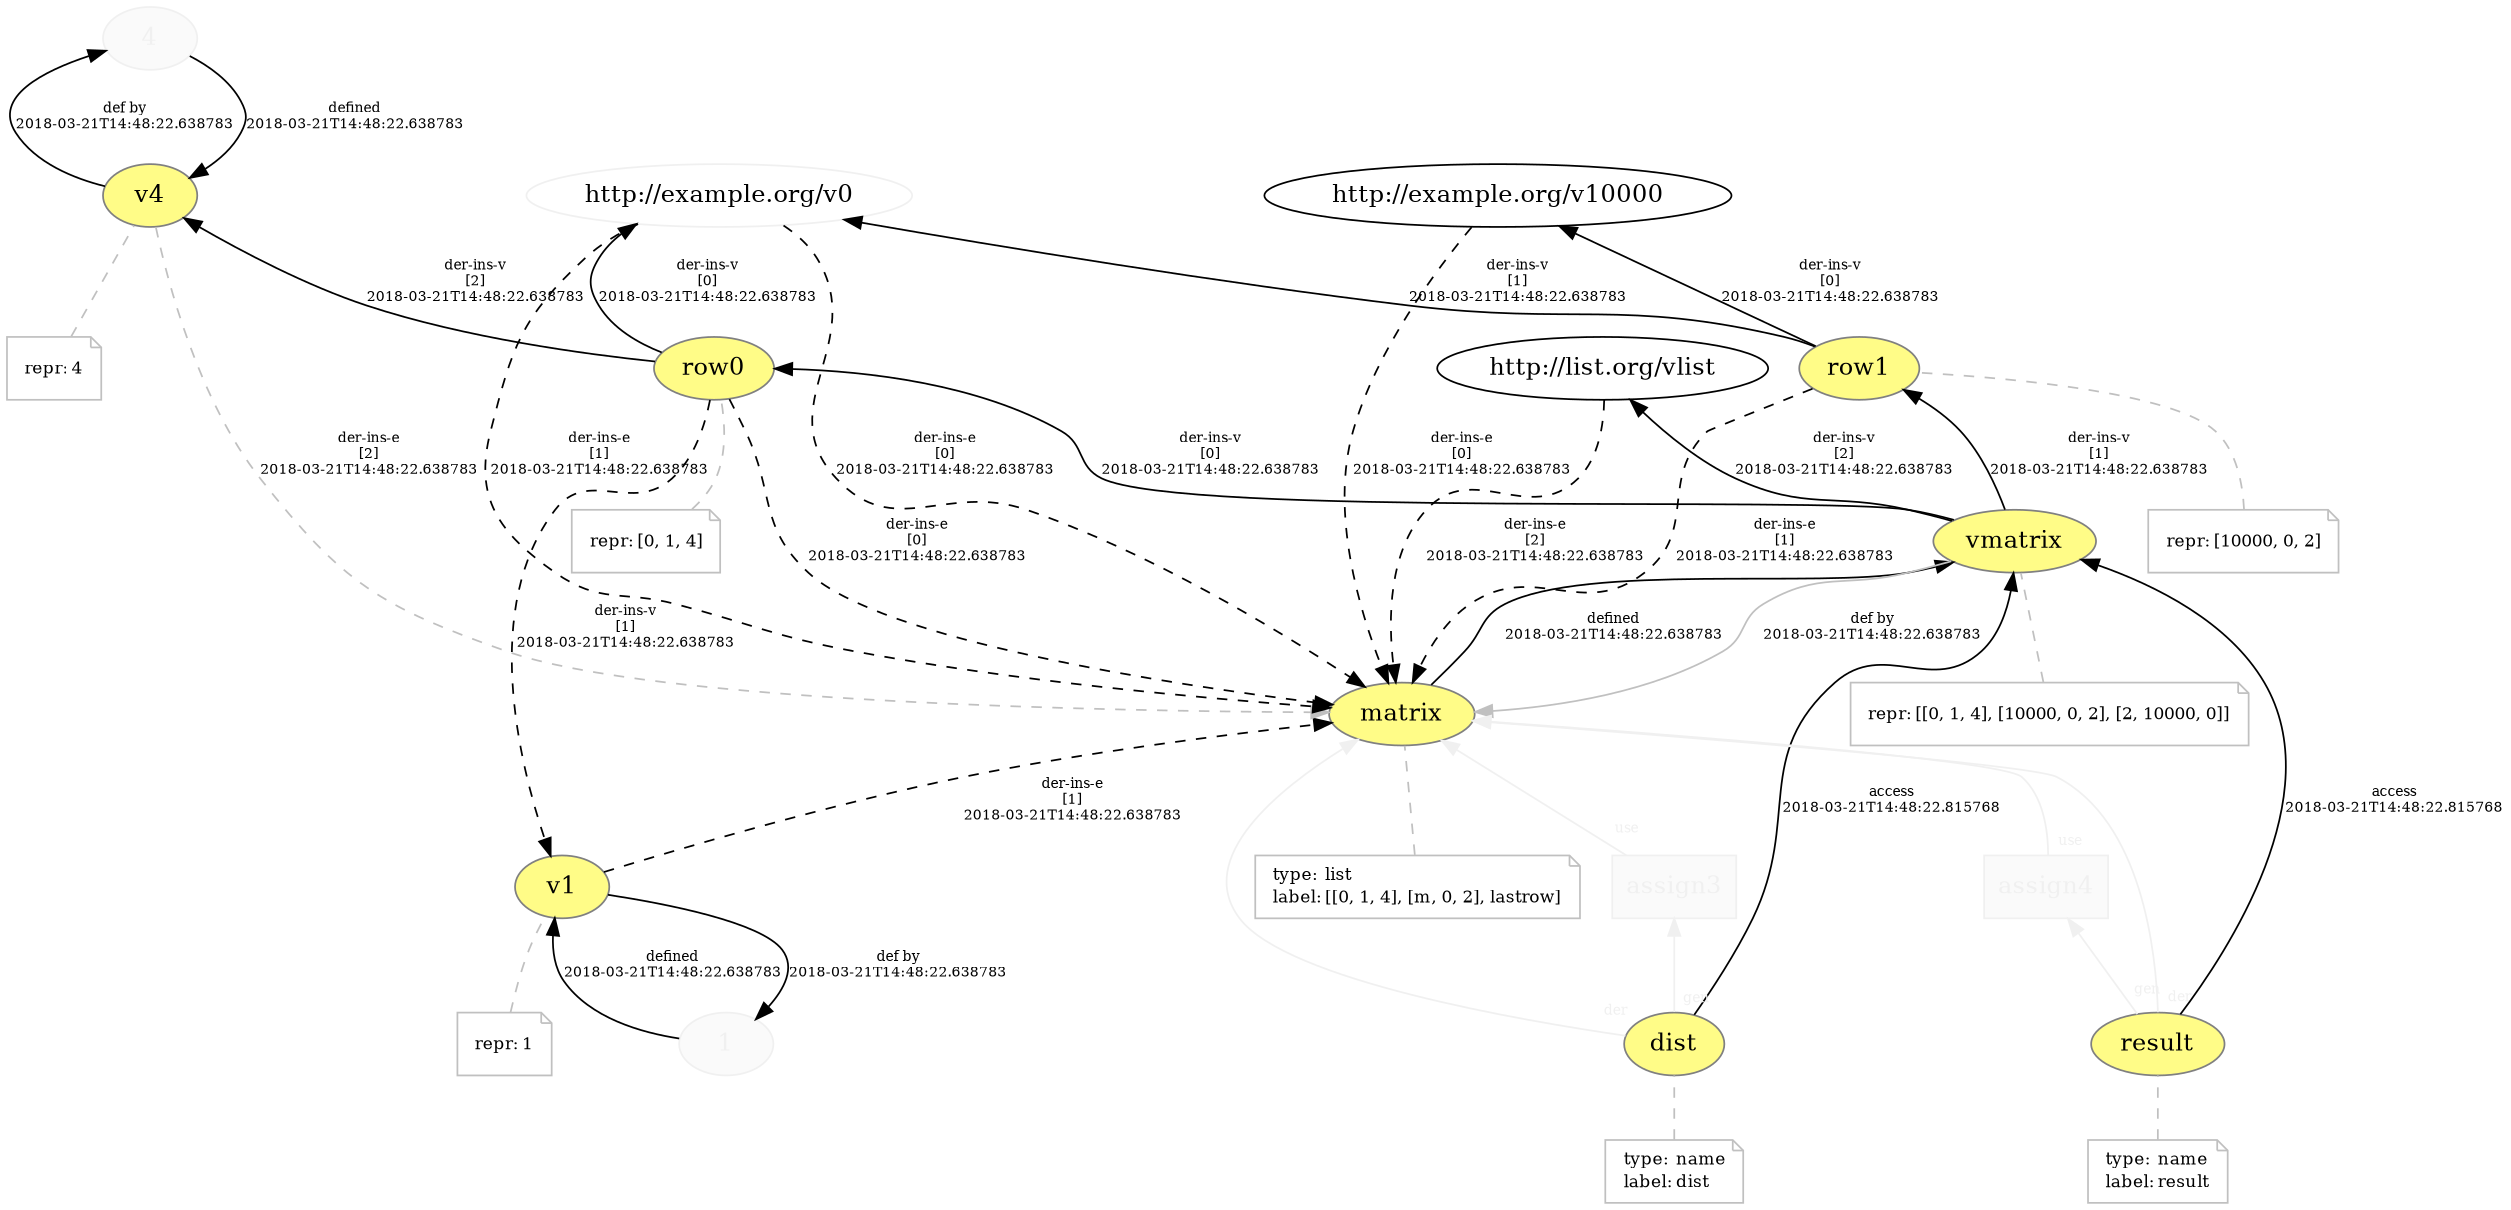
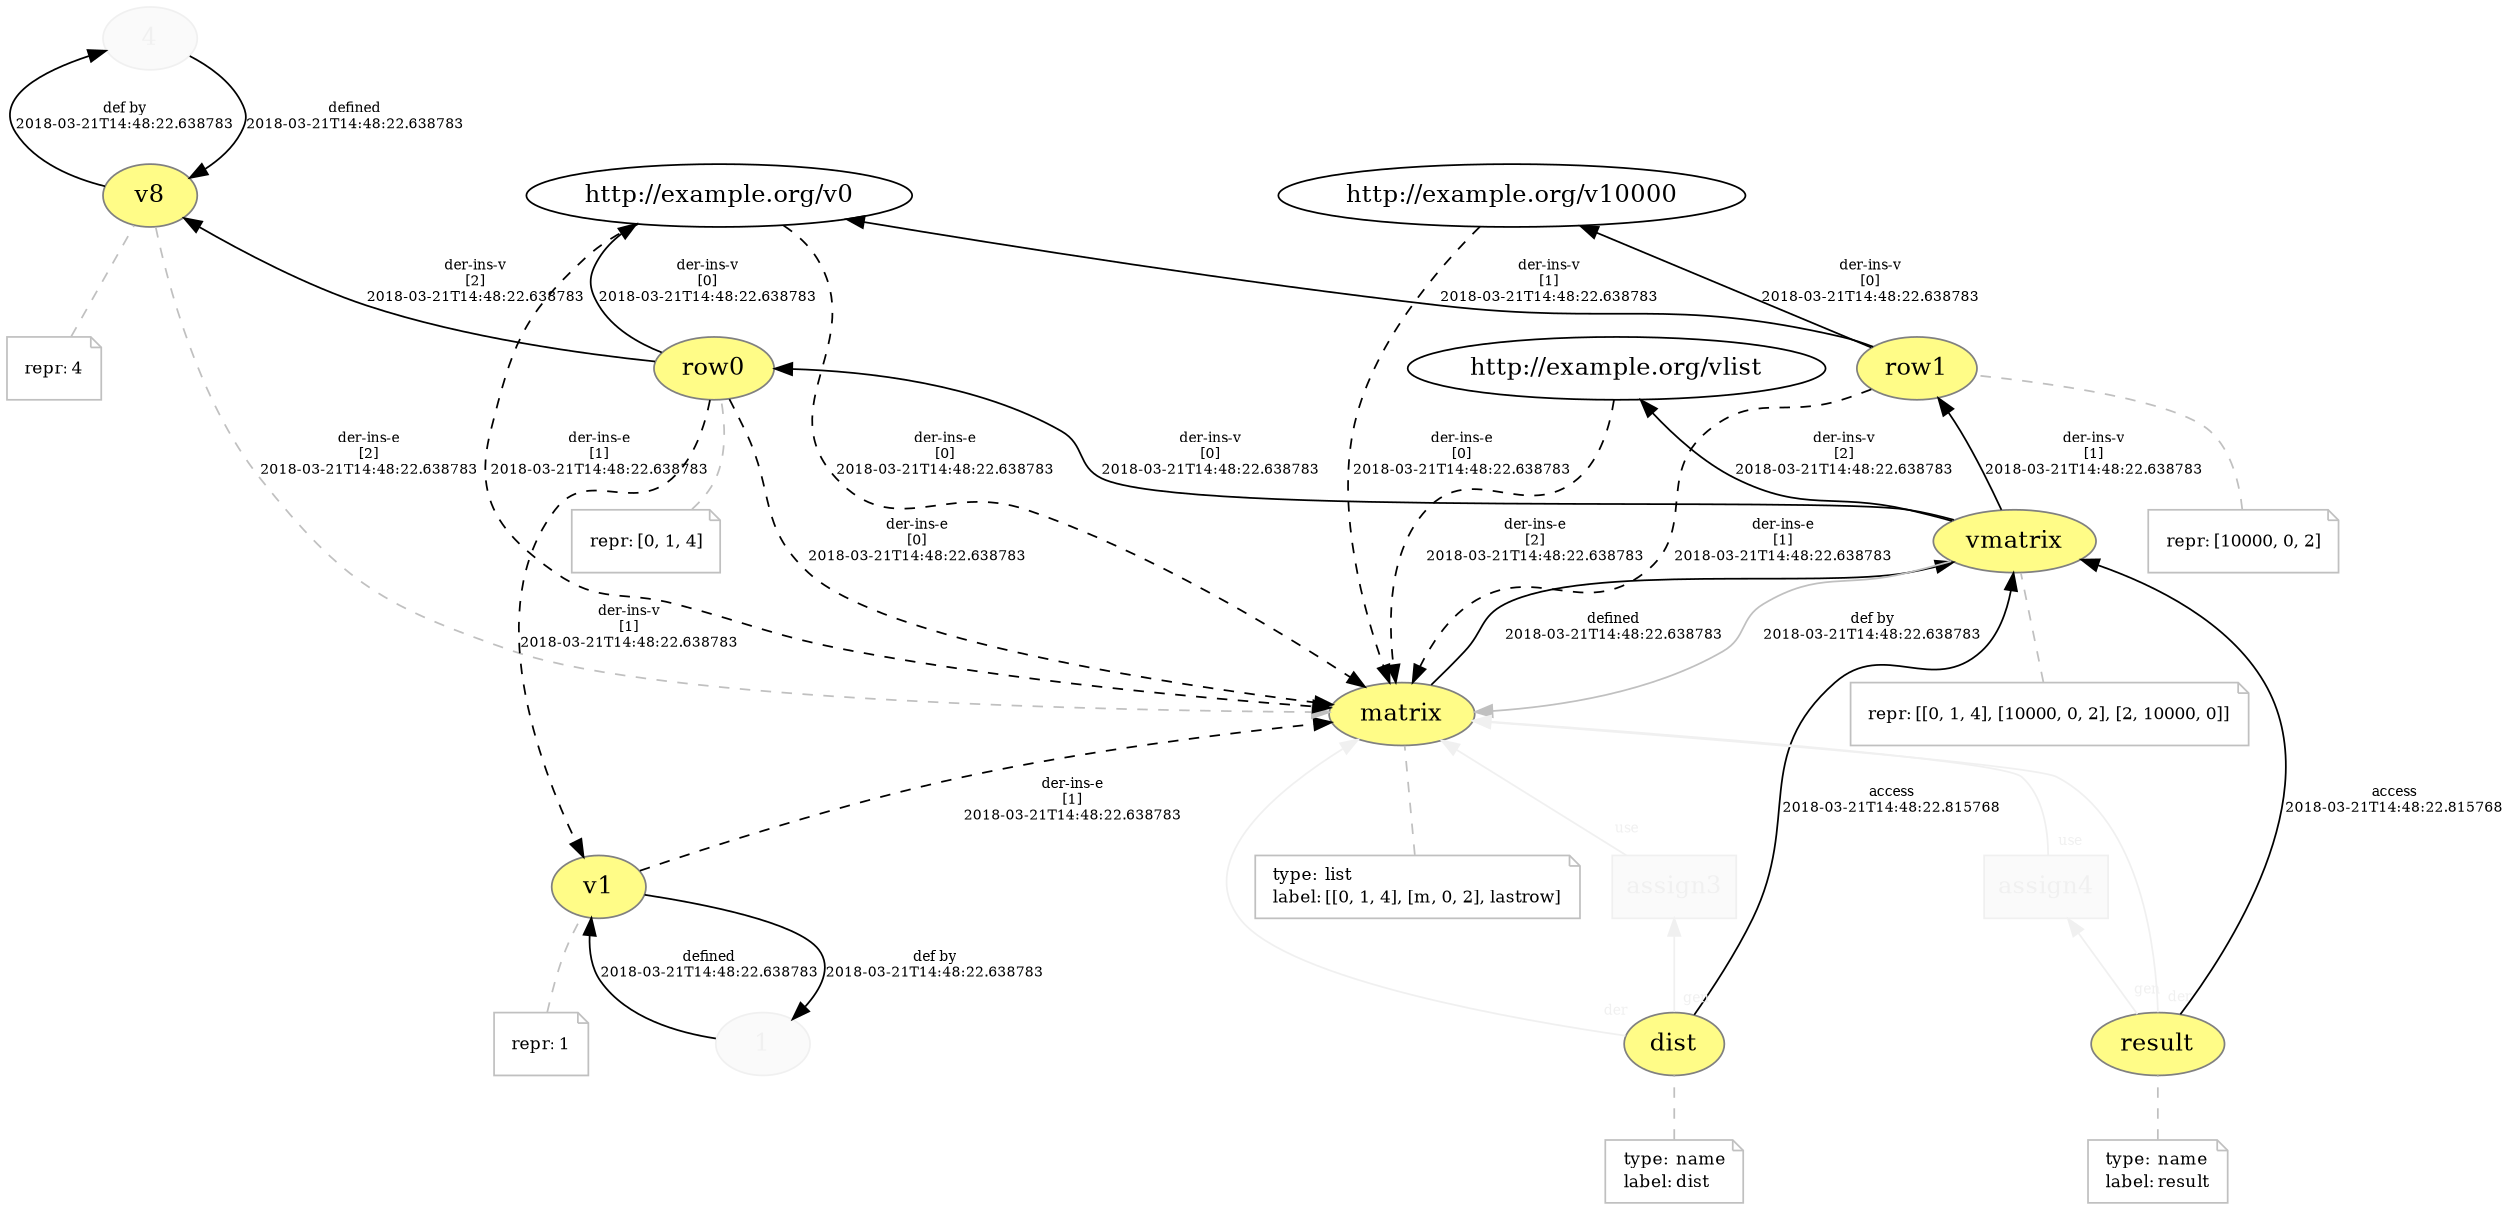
node "v4": label "v4" -> "v8"
node "http://example.org/v0": color #f0f0f0 -> black
node "http://list.org/vlist": label "http://list.org/vlist" -> "http://example.org/vlist"
